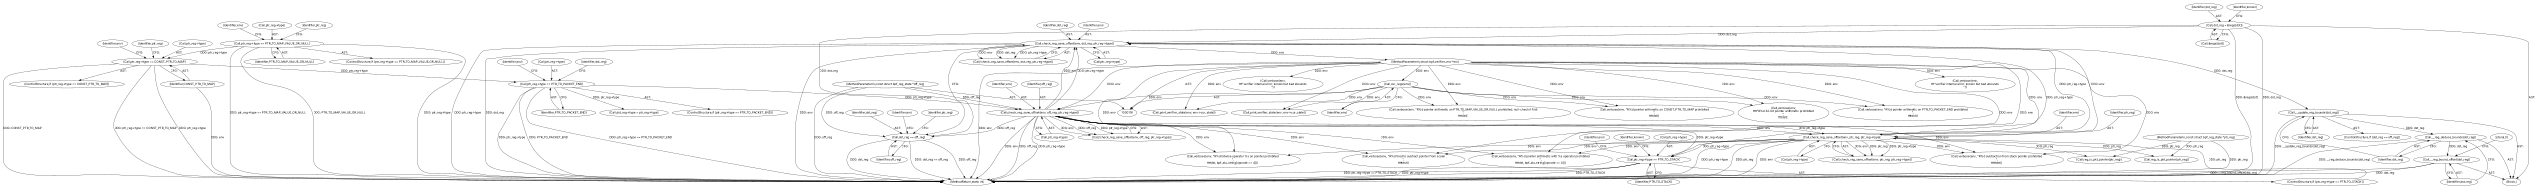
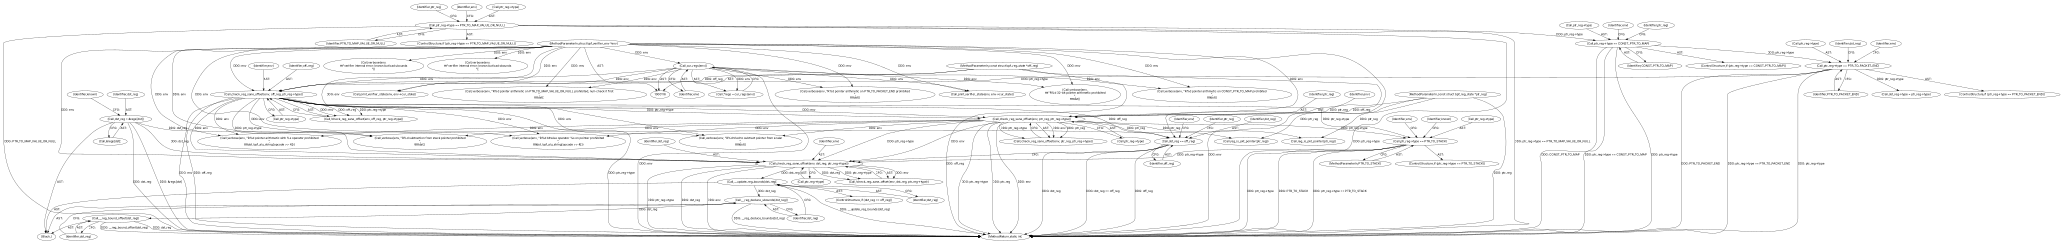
edge "(Call,check_reg_sane_offset(env, dst_reg, ptr_reg->type))" -> "(MethodParameterIn,struct bpf_verifier_env *env)": reversed
node "(Call,*regs = cur_regs(env))": added
node "(Call,__reg_deduce_bounds(dst_reg))": label "(Call,__reg_deduce_bounds(dst_reg))" -> "(Call,__reg_deduce_ubounds(dst_reg))"
node "(Literal,0)": removed
edge "(ControlStructure,if (ptr_reg->type == PTR_TO_STACK))" -> "(Call,check_reg_sane_offset(env, ptr_reg, ptr_reg->type))": now "(MethodParameterIn,const struct bpf_reg_state *ptr_reg)" -> "(Call,check_reg_sane_offset(env, ptr_reg, ptr_reg->type))"
edge "(Identifier,CONST_PTR_TO_MAP)" -> "(MethodReturn,static int)": now "(Call,cur_regs(env))" -> "(MethodReturn,static int)"
node "(Identifier,PTR_TO_STACK)": label "(Identifier,PTR_TO_STACK)" -> "(MethodParameterIn,PTR_TO_STACK)"
